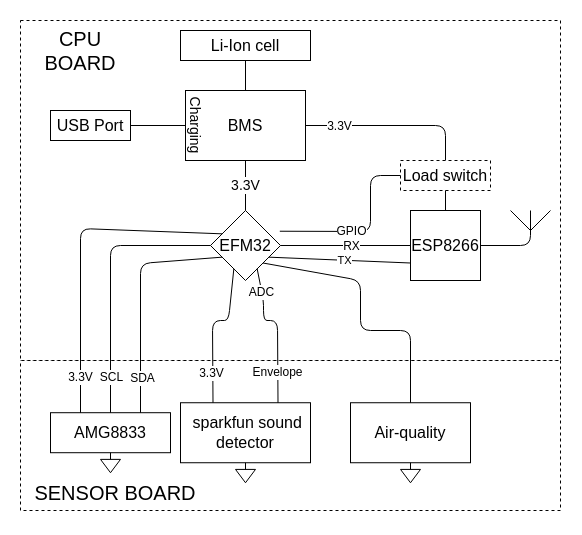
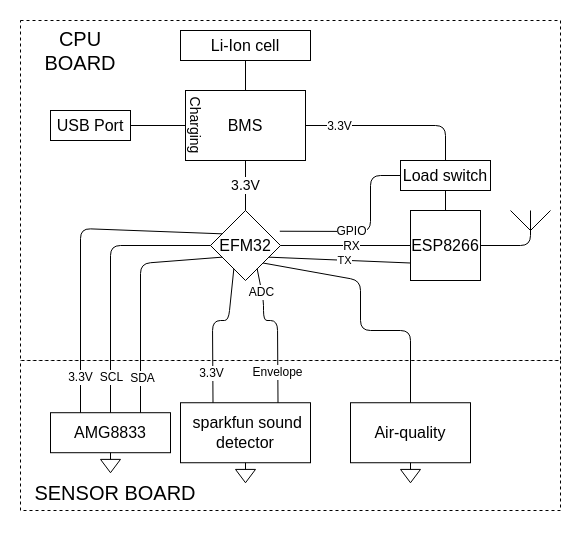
node "Load switch": style dashed -> solid
